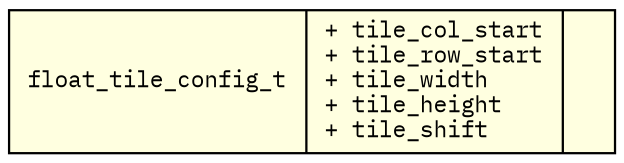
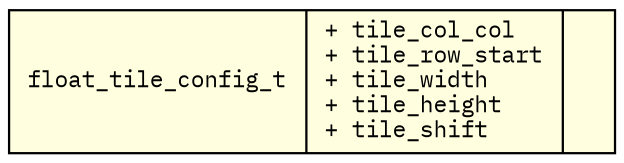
node "float_tile_config_t": text "+ tile_col_start" -> "+ tile_col_col"
